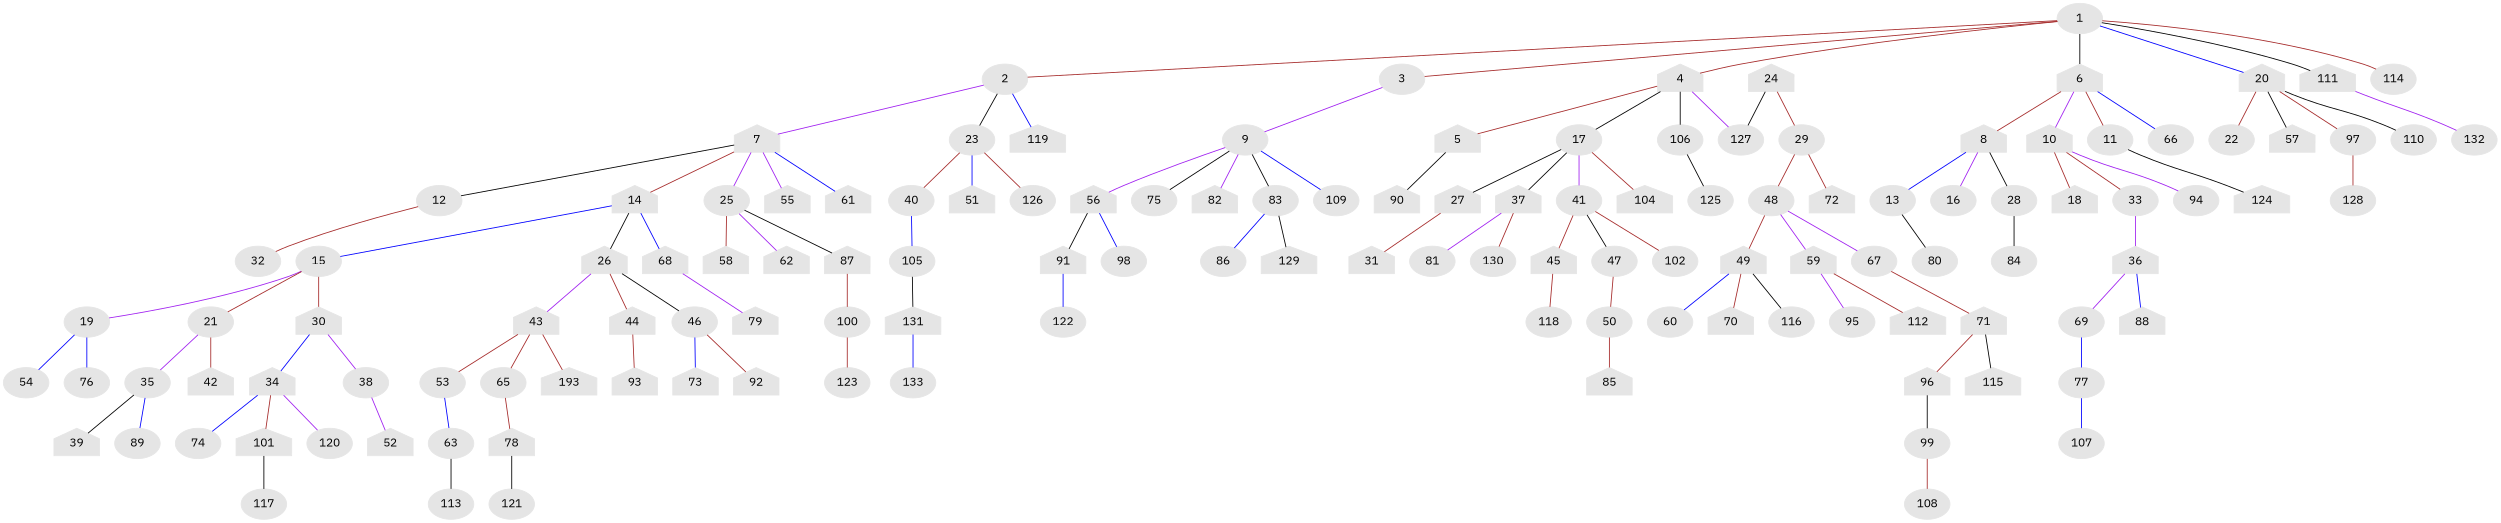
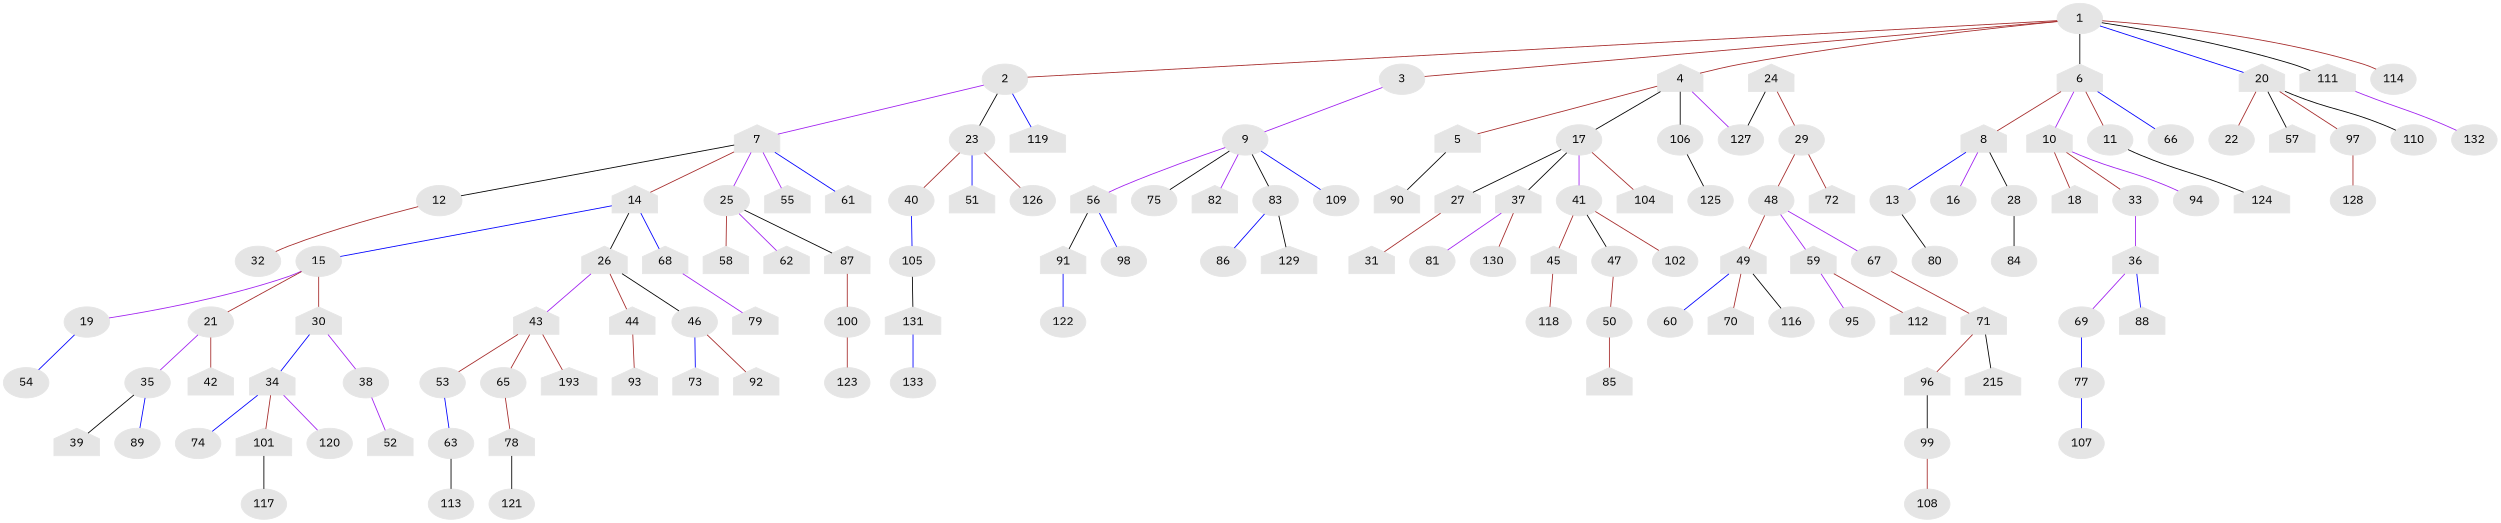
node "76": removed
node "115": label "115" -> "215"
